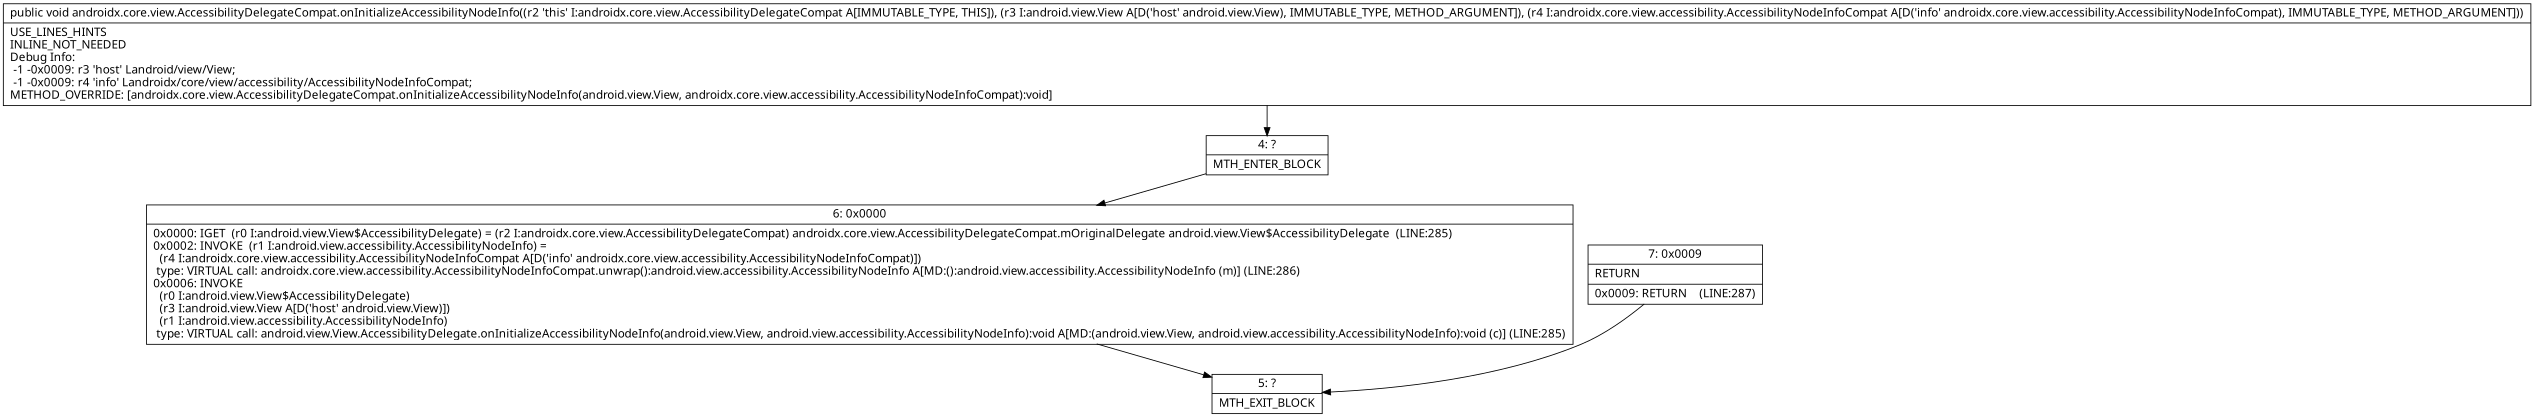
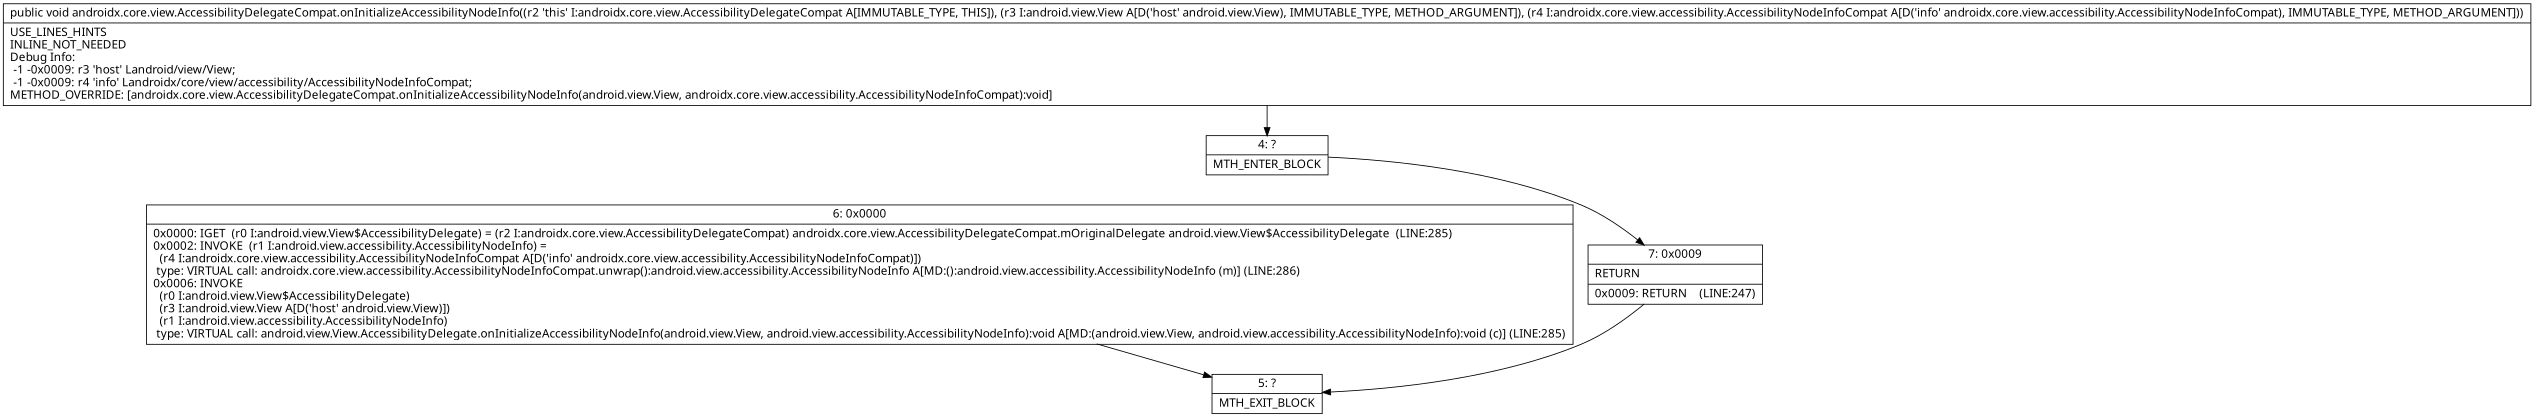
edge "4: ?" -> "6: 0x0000": now "4: ?" -> "7: 0x0009"
node "7: 0x0009": text "0x0009: RETURN    (LINE:287)" -> "0x0009: RETURN    (LINE:247)"
